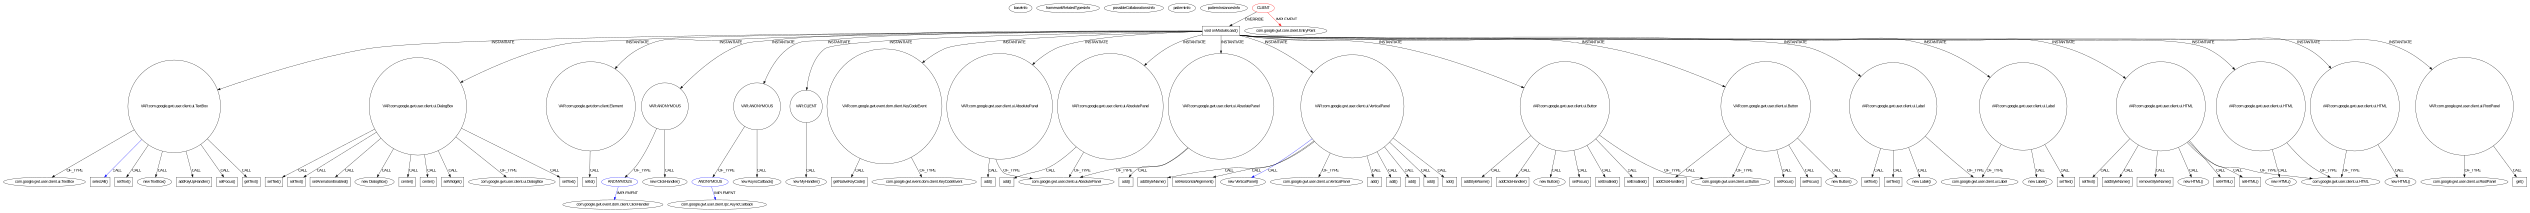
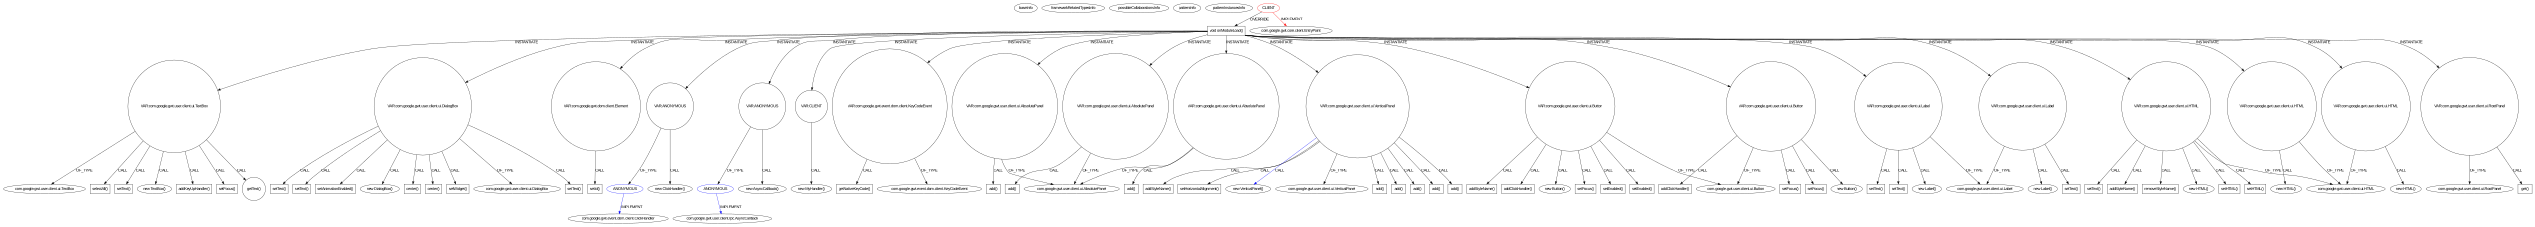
edge "VAR:com.google.gwt.user.client.ui.TextBox" -> "selectAll()": color blue -> black
node "getText()": shape box -> circle
